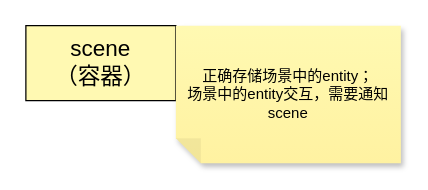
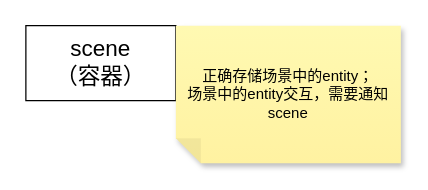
node "scene （容器）": fillcolor #fff9b2 -> #ffffff
